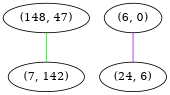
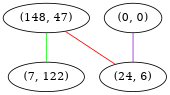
node "(6, 0)": label "(6, 0)" -> "(0, 0)"
edge "(148, 47)" -- "(24, 6)": added
node "(7, 142)": label "(7, 142)" -> "(7, 122)"
